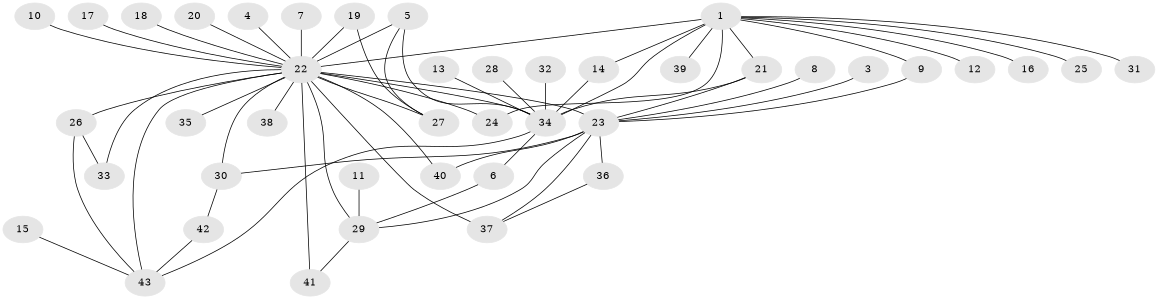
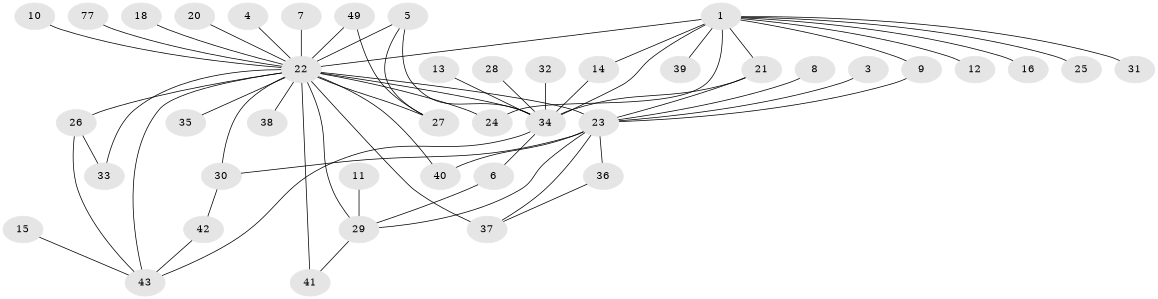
node "17": label "17" -> "77"
node "19": label "19" -> "49"
